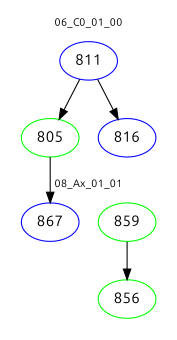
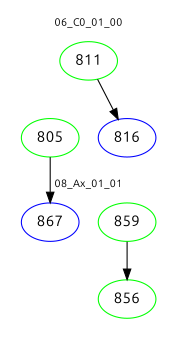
node "811": color blue -> green
edge "811" -> "805": removed
